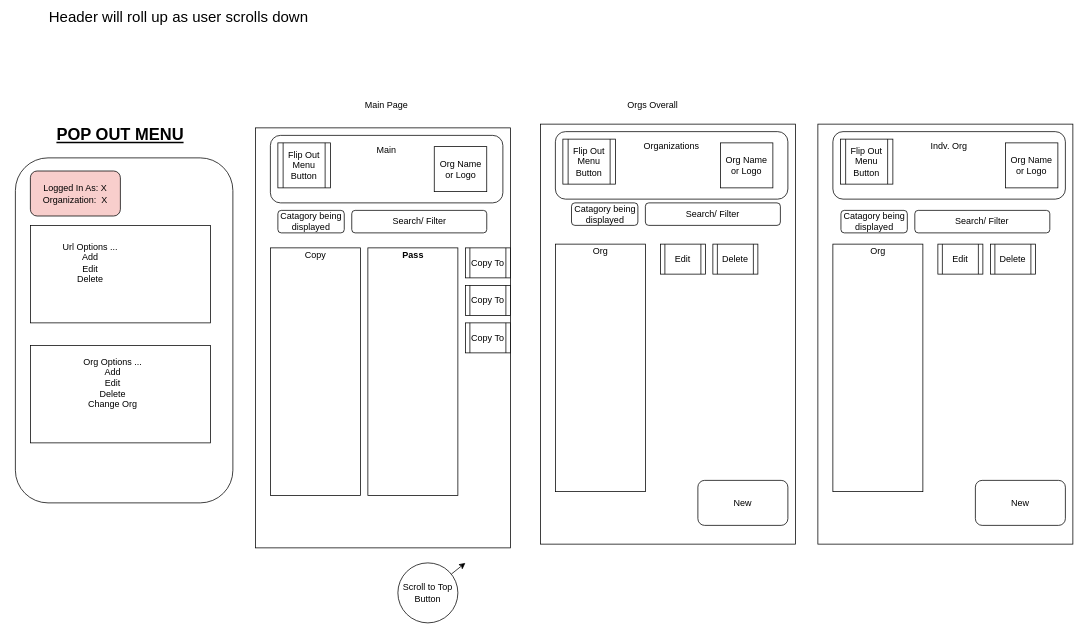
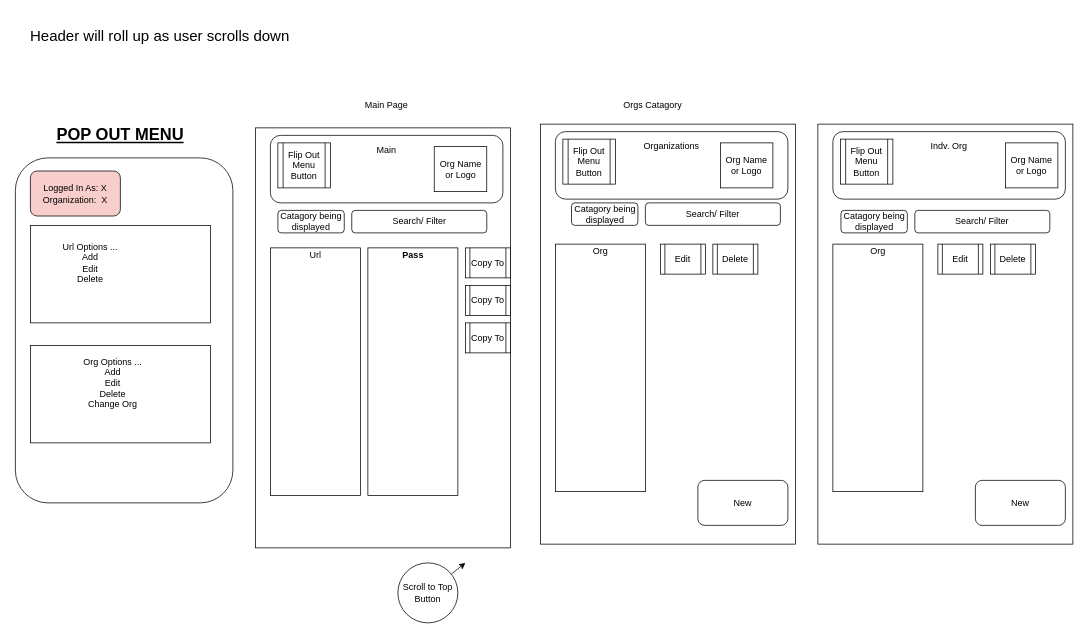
node "Header will roll up as user scrolls down": moved (214, 23) -> (195, 42)
node "Orgs Overall": label "Orgs Overall" -> "Orgs Catagory"
node "Copy": label "Copy" -> "Url"
